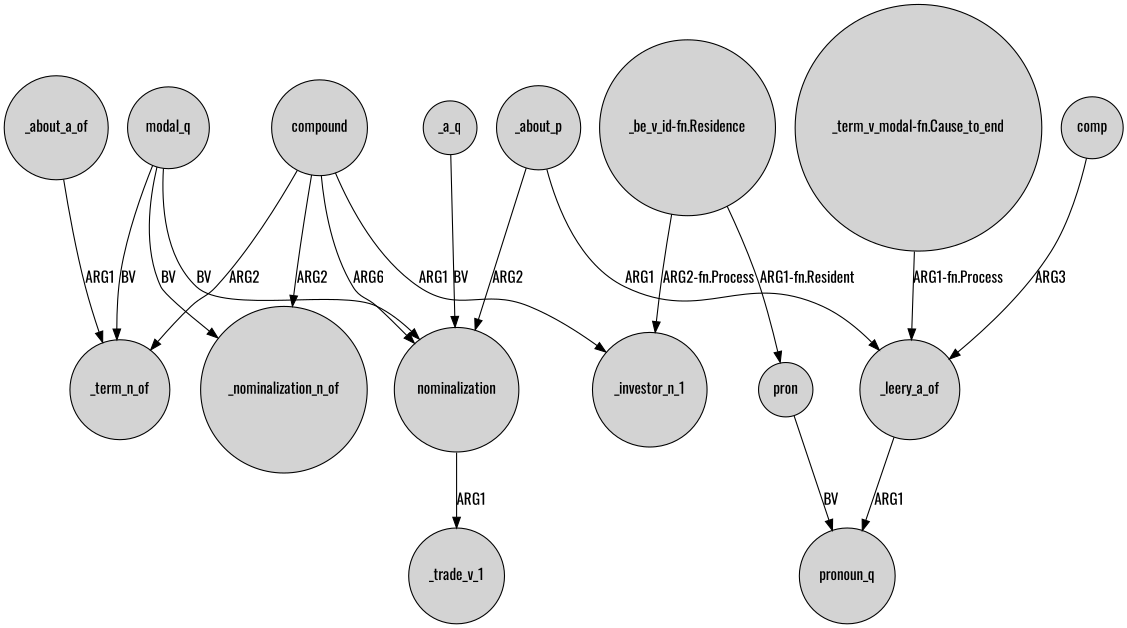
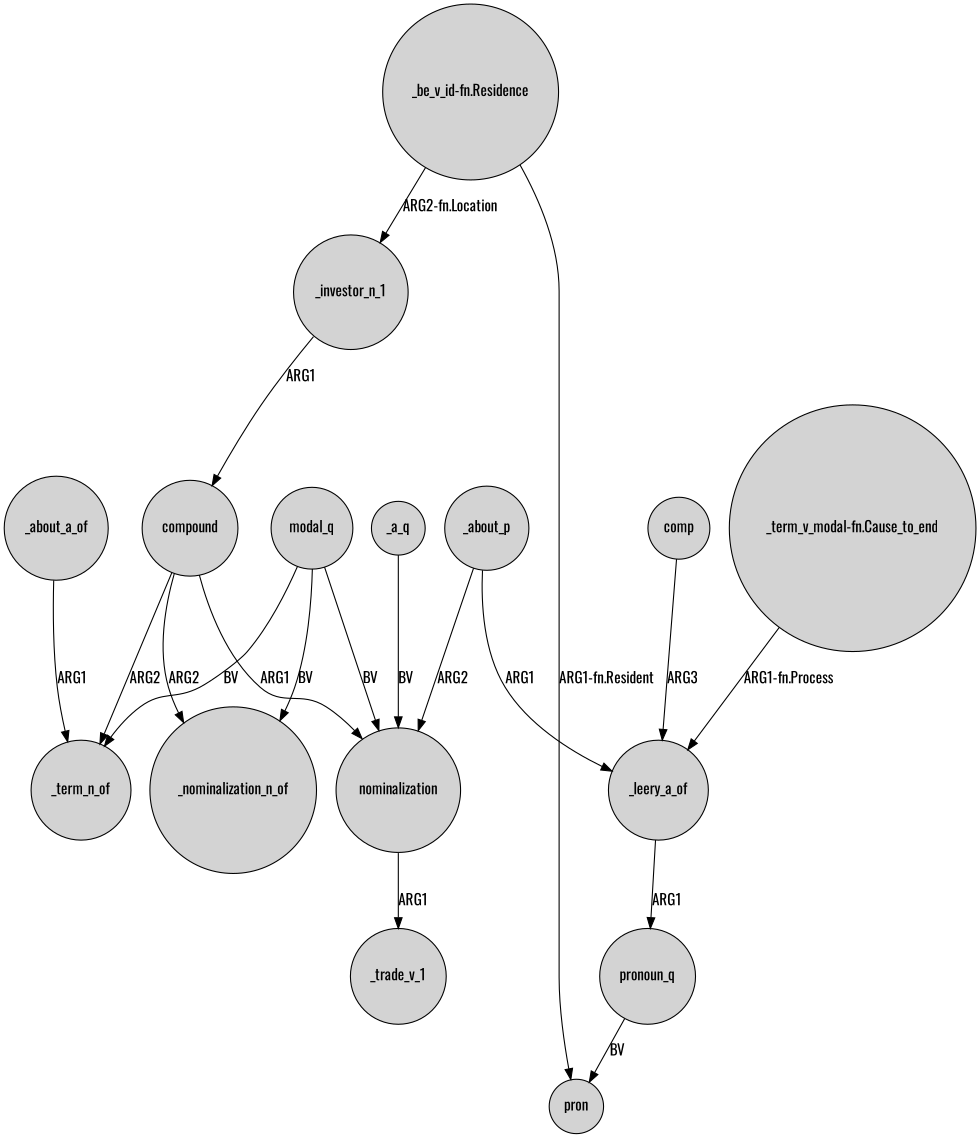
edge "compound" -> "nominalization": label "ARG6" -> "ARG1"
edge "_be_v_id-fn.Residence" -> "_investor_n_1": label "ARG2-fn.Process" -> "ARG2-fn.Location"
edge "compound" -> "_investor_n_1": reversed
edge "pron" -> "pronoun_q": reversed
